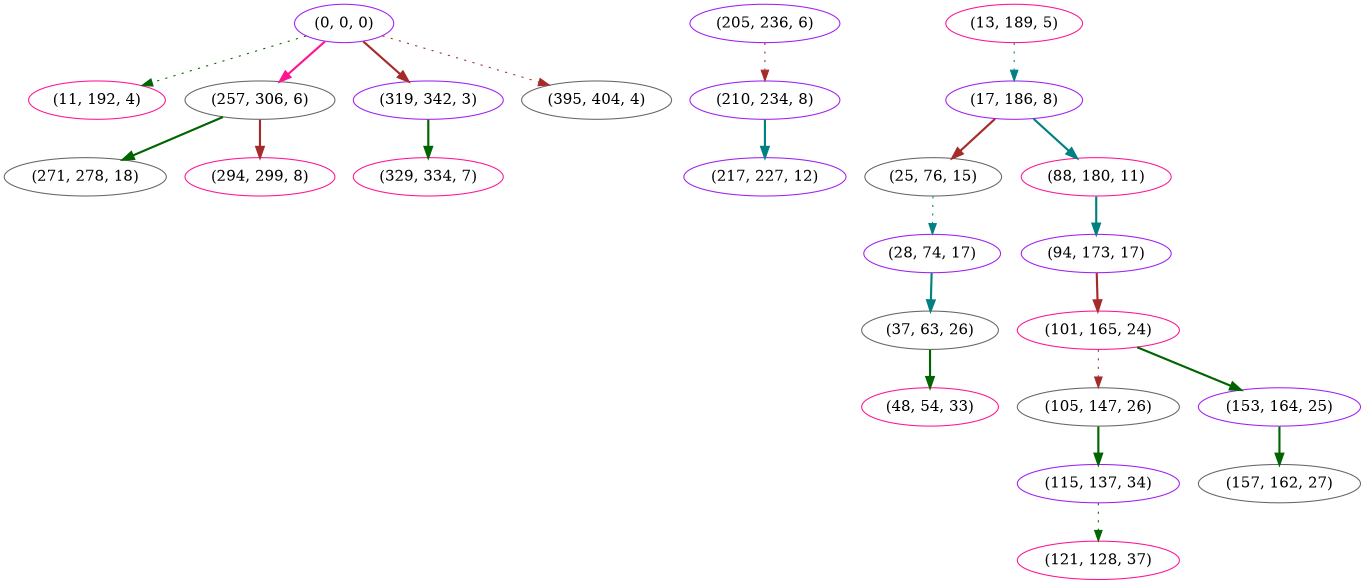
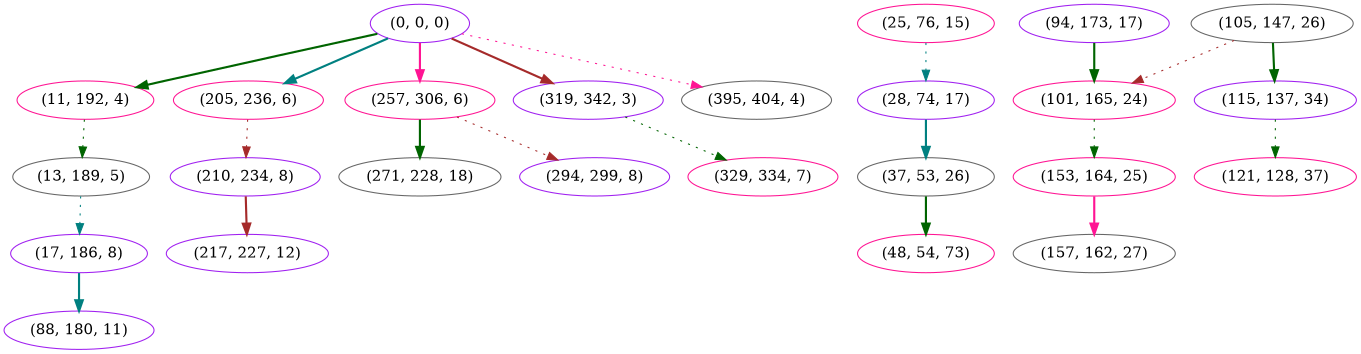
node "(205, 236, 6)": color purple -> deeppink
node "(13, 189, 5)": color deeppink -> gray40
edge "(0, 0, 0)" -> "(11, 192, 4)": style dotted -> bold
edge "(0, 0, 0)" -> "(205, 236, 6)": added
edge "(0, 0, 0)" -> "(395, 404, 4)": color brown -> deeppink
node "(257, 306, 6)": color gray40 -> deeppink
edge "(11, 192, 4)" -> "(13, 189, 5)": added
edge "(257, 306, 6)" -> "(294, 299, 8)": style bold -> dotted
edge "(319, 342, 3)" -> "(329, 334, 7)": style bold -> dotted
edge "(210, 234, 8)" -> "(217, 227, 12)": color teal -> brown
edge "(17, 186, 8)" -> "(25, 76, 15)": removed
node "(271, 278, 18)": label "(271, 278, 18)" -> "(271, 228, 18)"
node "(294, 299, 8)": color deeppink -> purple
node "(25, 76, 15)": color gray40 -> deeppink
node "(88, 180, 11)": color deeppink -> purple
edge "(88, 180, 11)" -> "(94, 173, 17)": removed
edge "(94, 173, 17)" -> "(101, 165, 24)": color brown -> darkgreen
node "(37, 63, 26)": label "(37, 63, 26)" -> "(37, 53, 26)"
edge "(101, 165, 24)" -> "(105, 147, 26)": reversed
edge "(101, 165, 24)" -> "(153, 164, 25)": style bold -> dotted
node "(48, 54, 33)": label "(48, 54, 33)" -> "(48, 54, 73)"
node "(153, 164, 25)": color purple -> deeppink
edge "(153, 164, 25)" -> "(157, 162, 27)": color darkgreen -> deeppink
